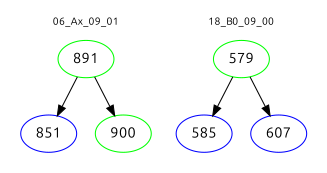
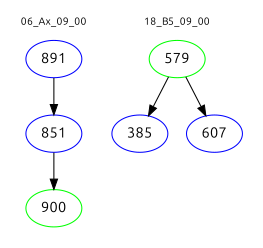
cluster "06_Ax_09_01": label "06_Ax_09_01" -> "06_Ax_09_00"
cluster "18_B0_09_00": label "18_B0_09_00" -> "18_B5_09_00"
node "891": color green -> blue
edge "891" -> "900": now "851" -> "900"
node "585": label "585" -> "385"
